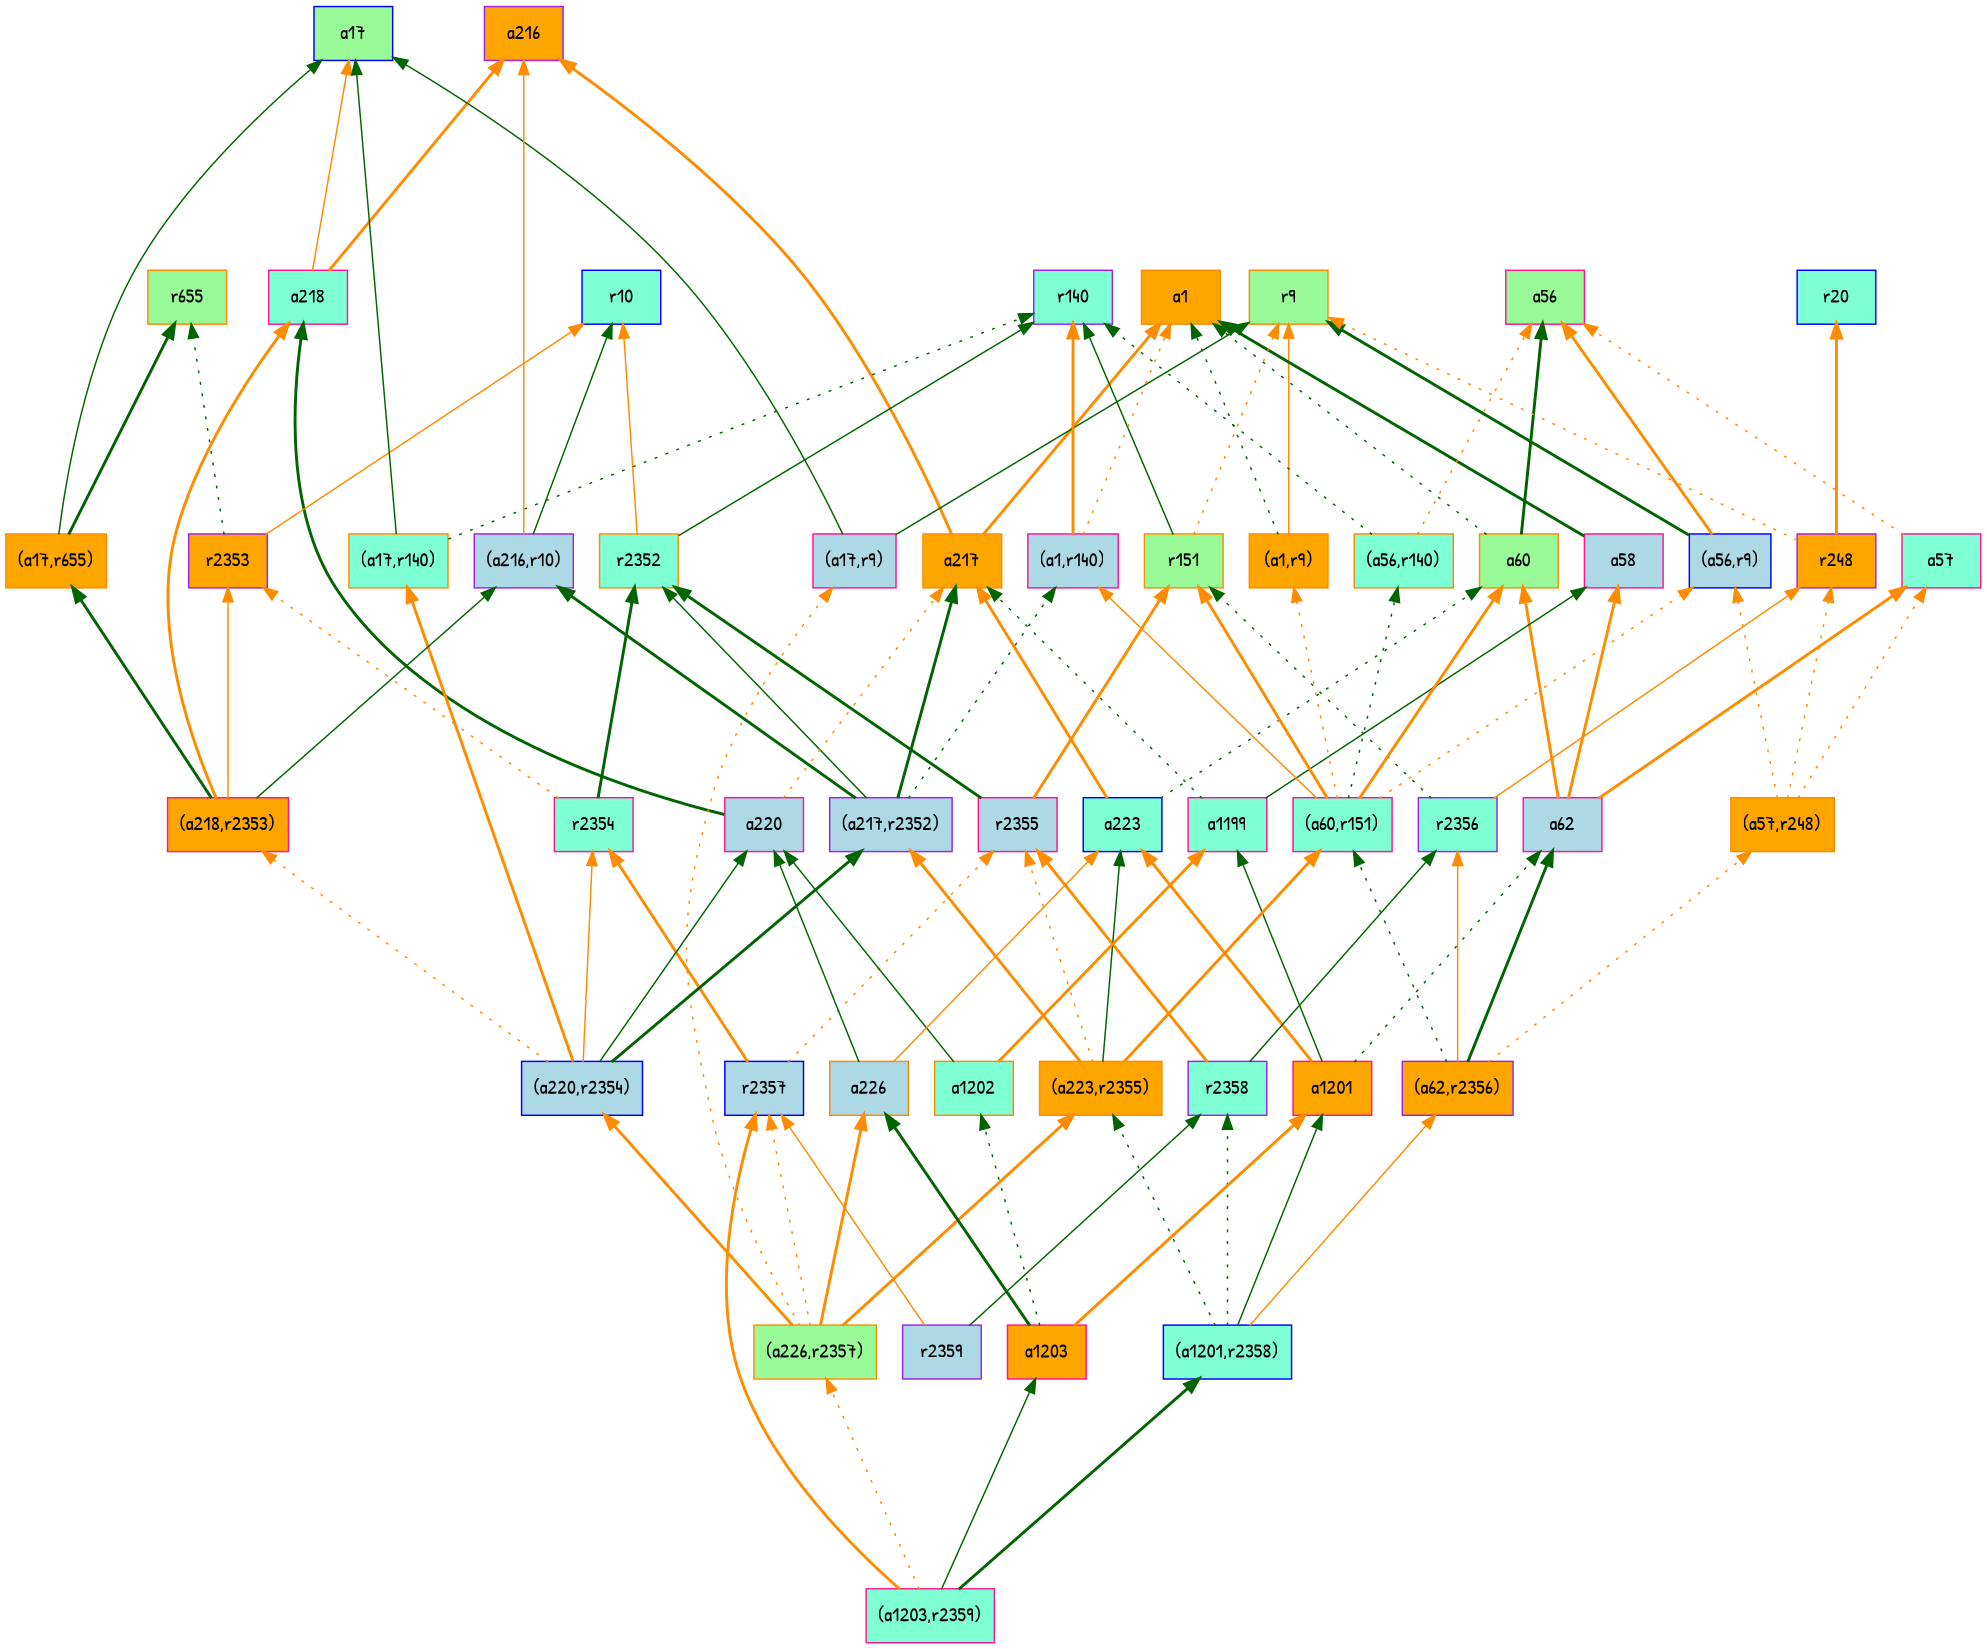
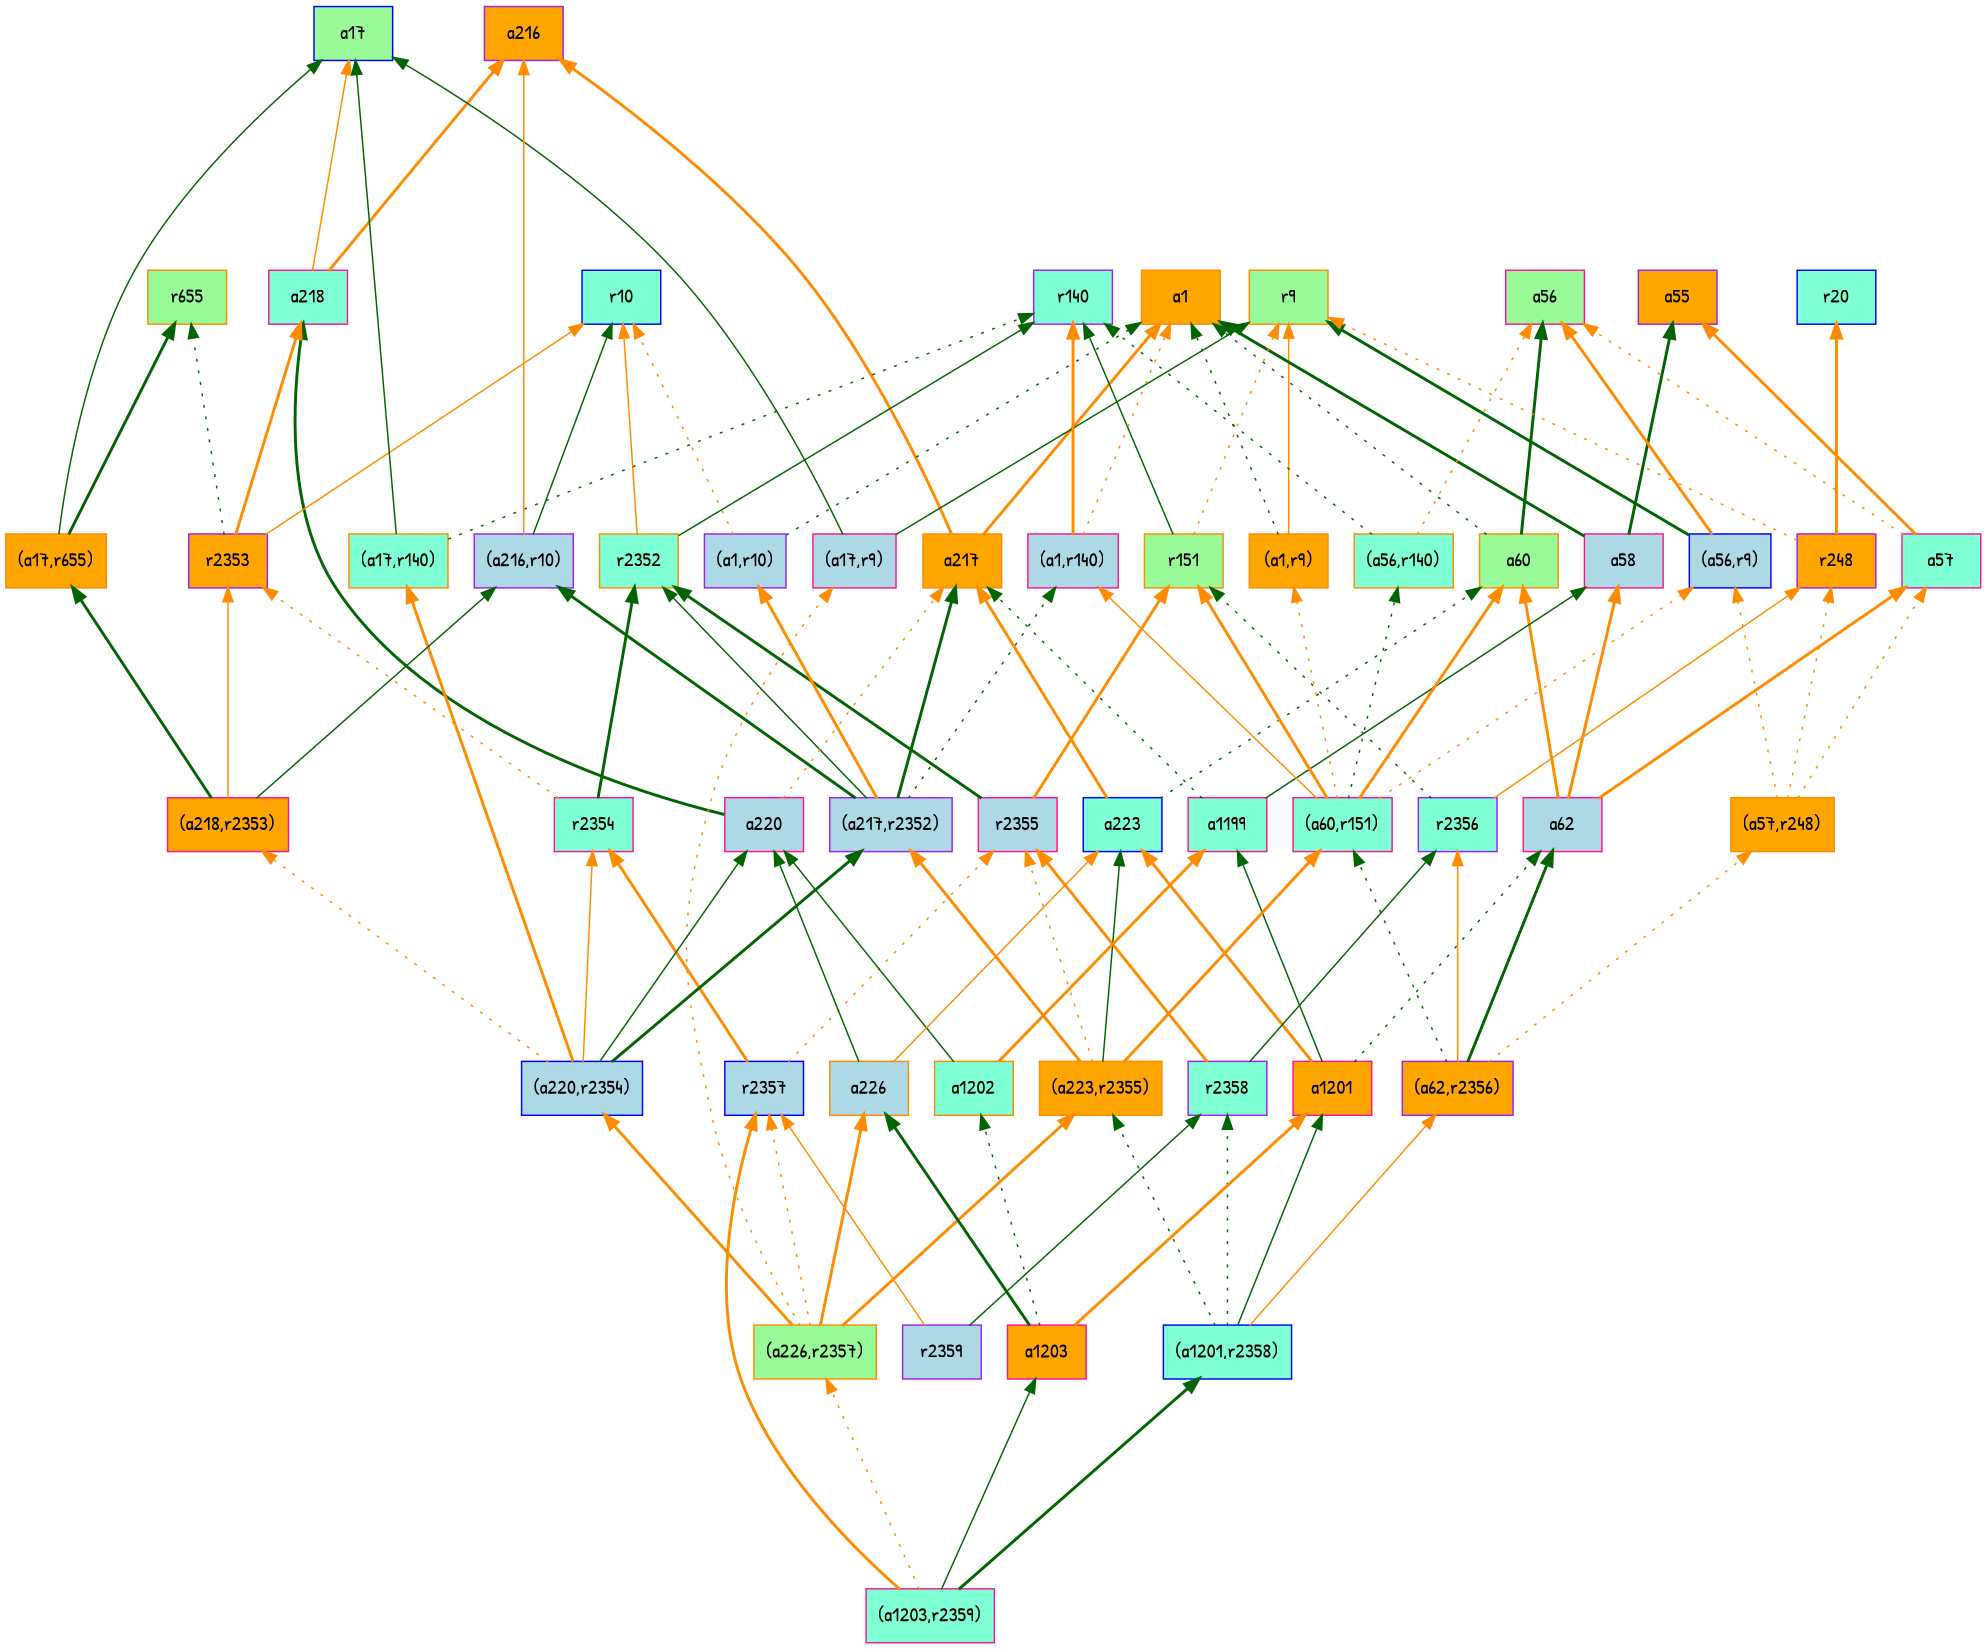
node "a55": added
edge "(a218,r2353)" -> "a218": now "r2353" -> "a218"
node "(a1,r10)": added
